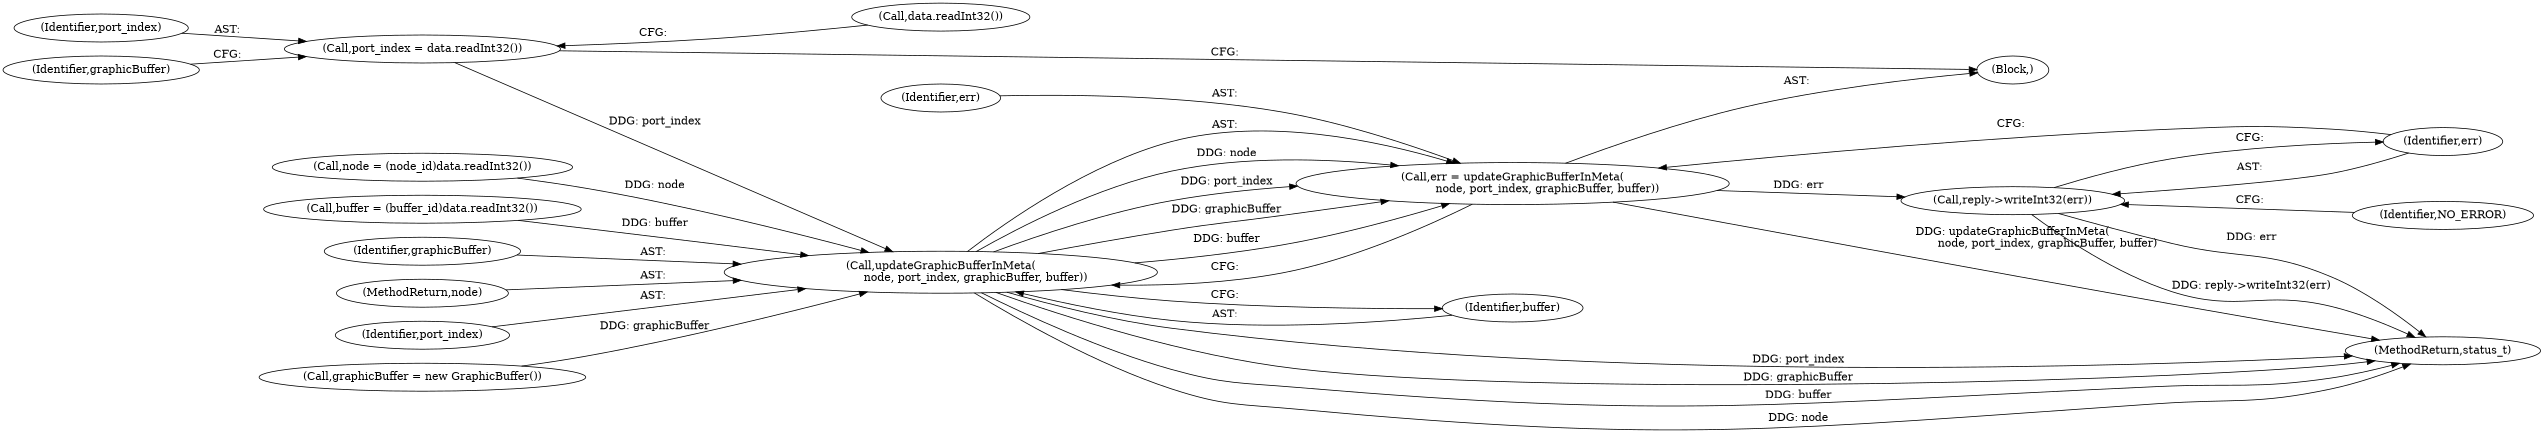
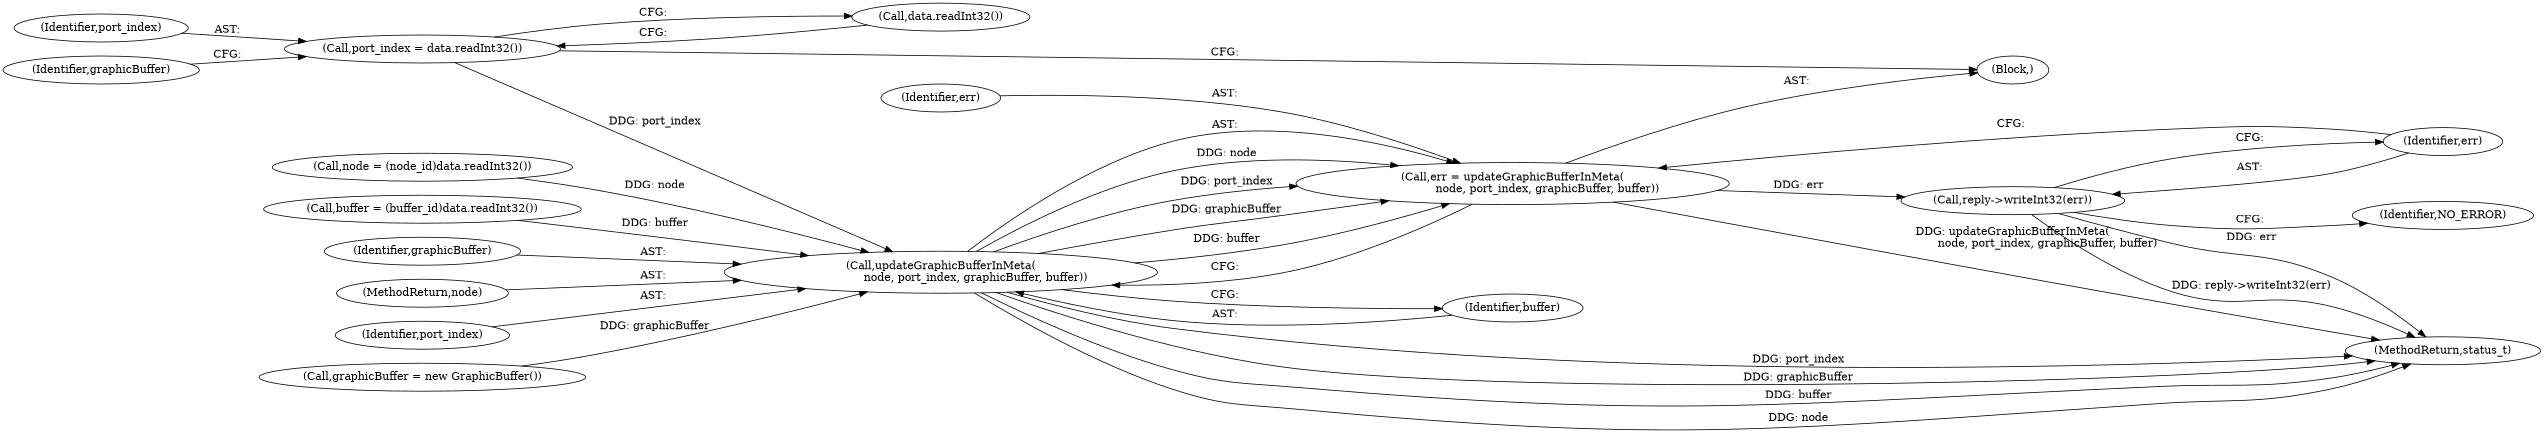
edge "(Call,port_index = data.readInt32())" -> "(Call,data.readInt32())": added, label "CFG:"
edge "(Identifier,NO_ERROR)" -> "(Call,reply->writeInt32(err))": reversed
